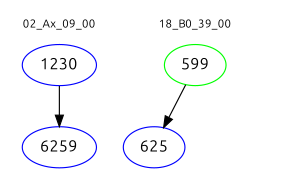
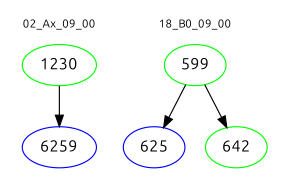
cluster "18_B0_39_00": label "18_B0_39_00" -> "18_B0_09_00"
node "1230": color blue -> green
node "642": added
